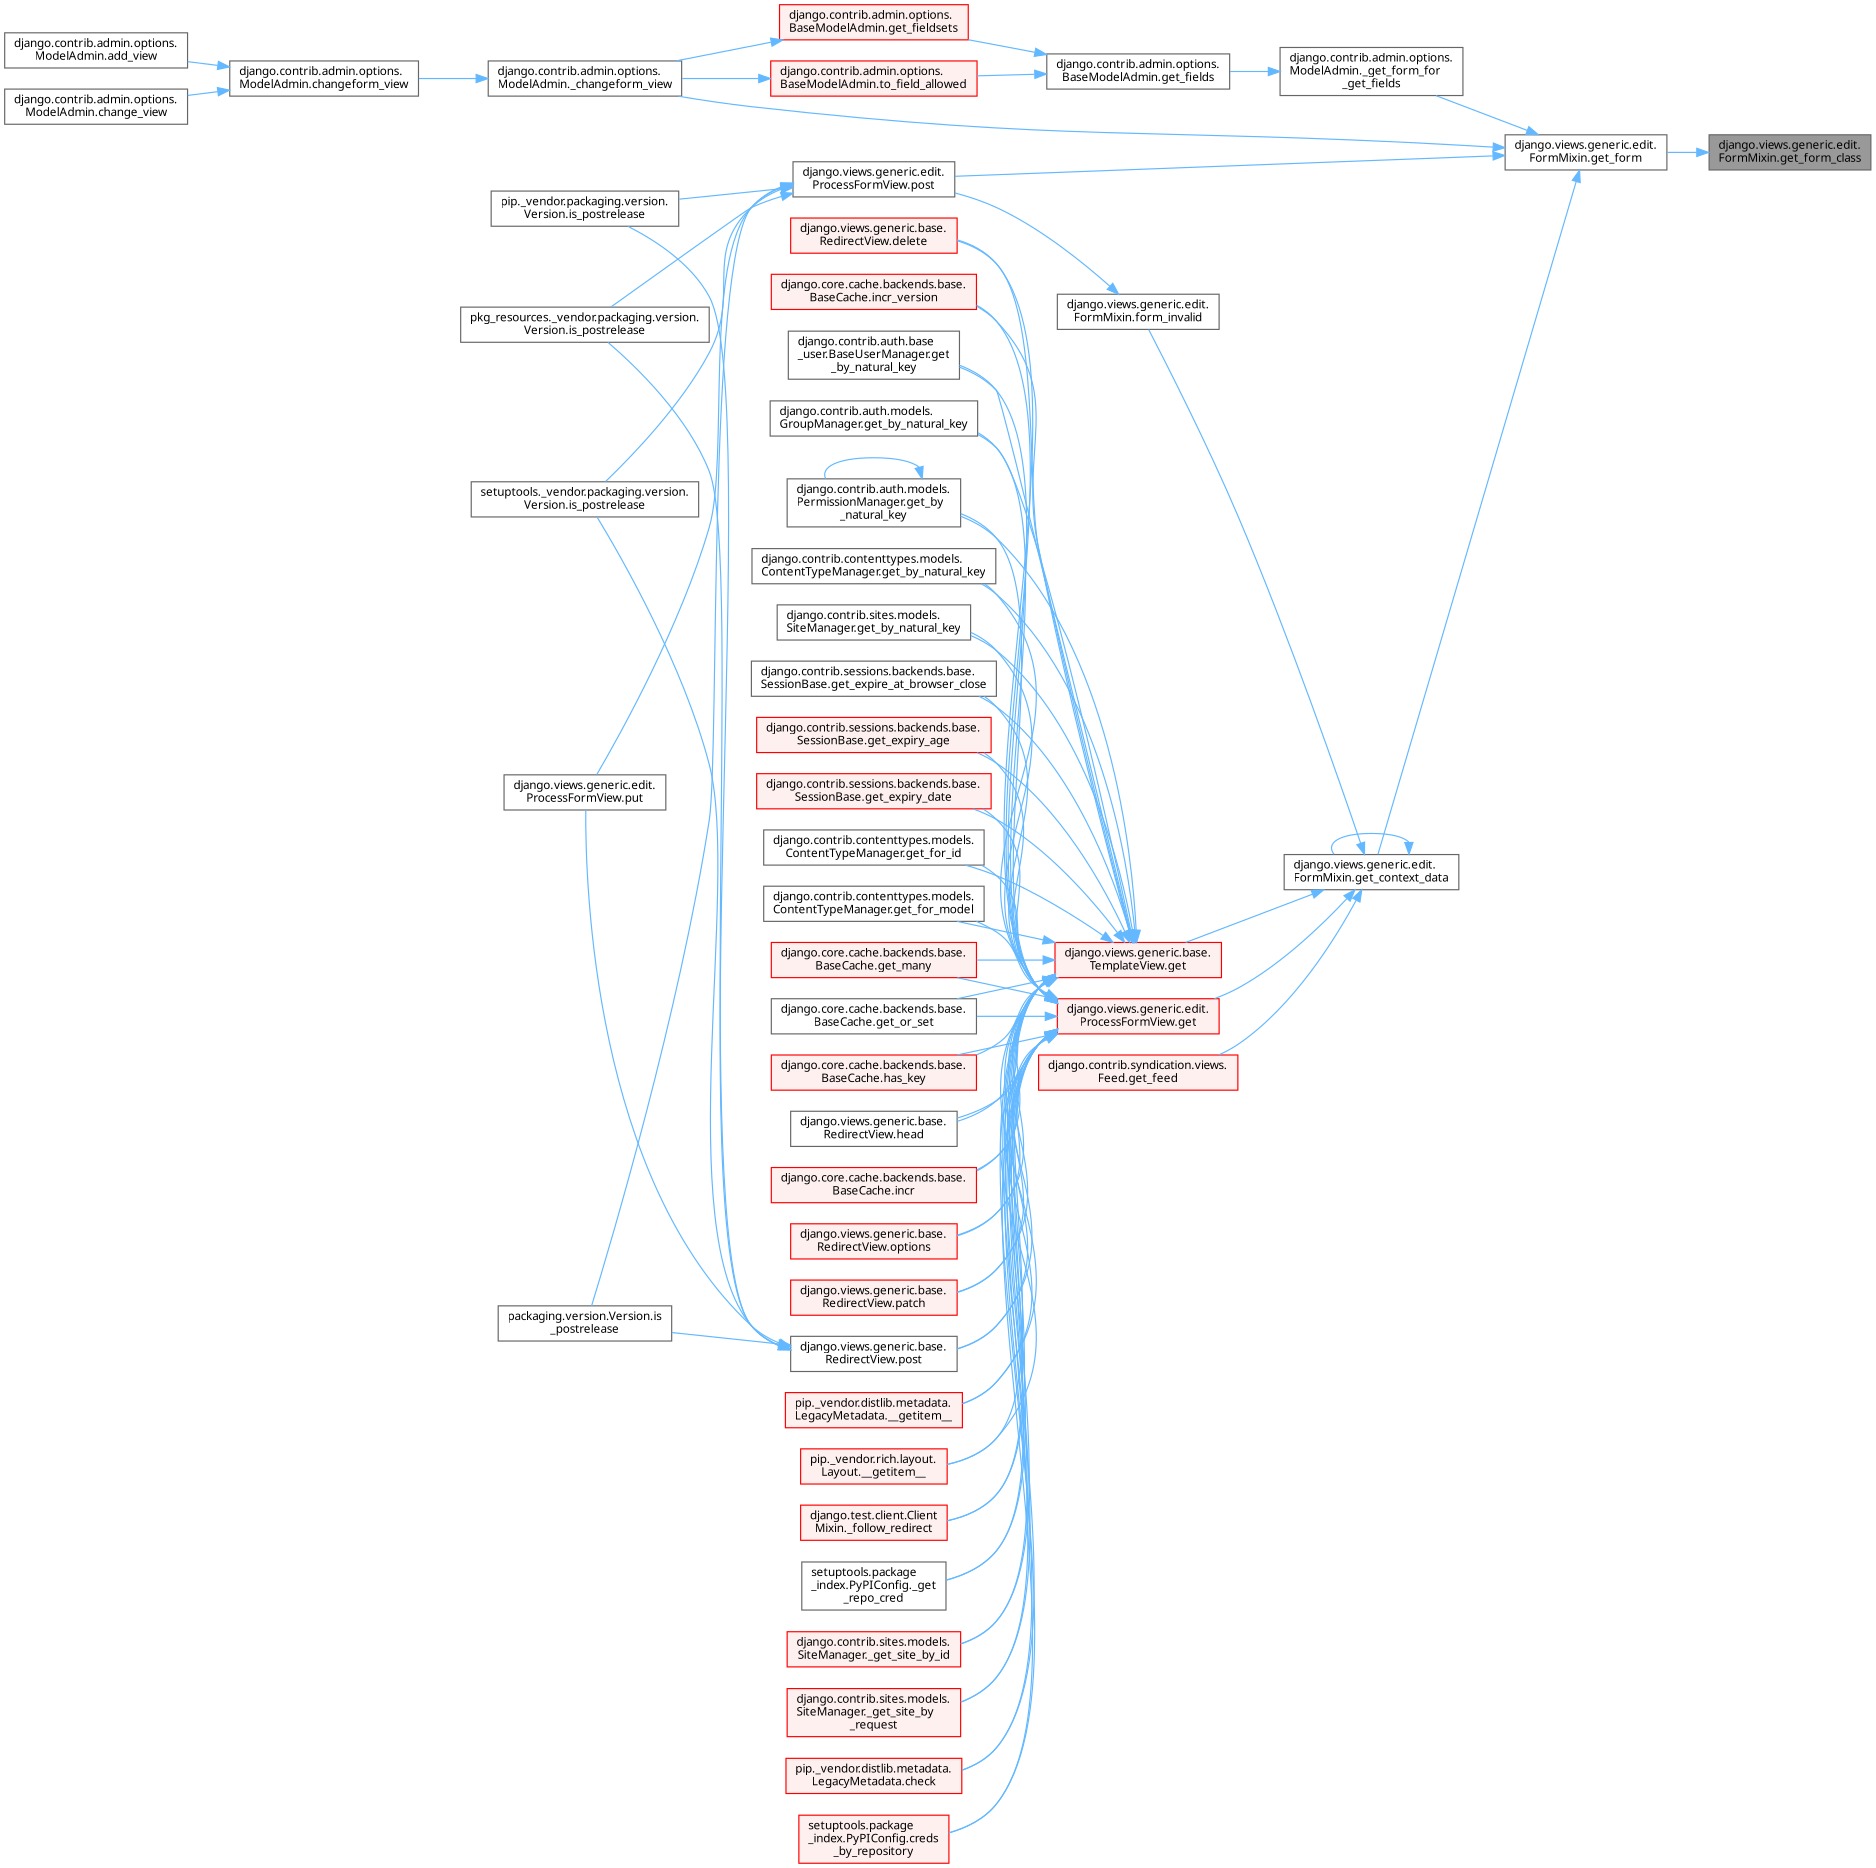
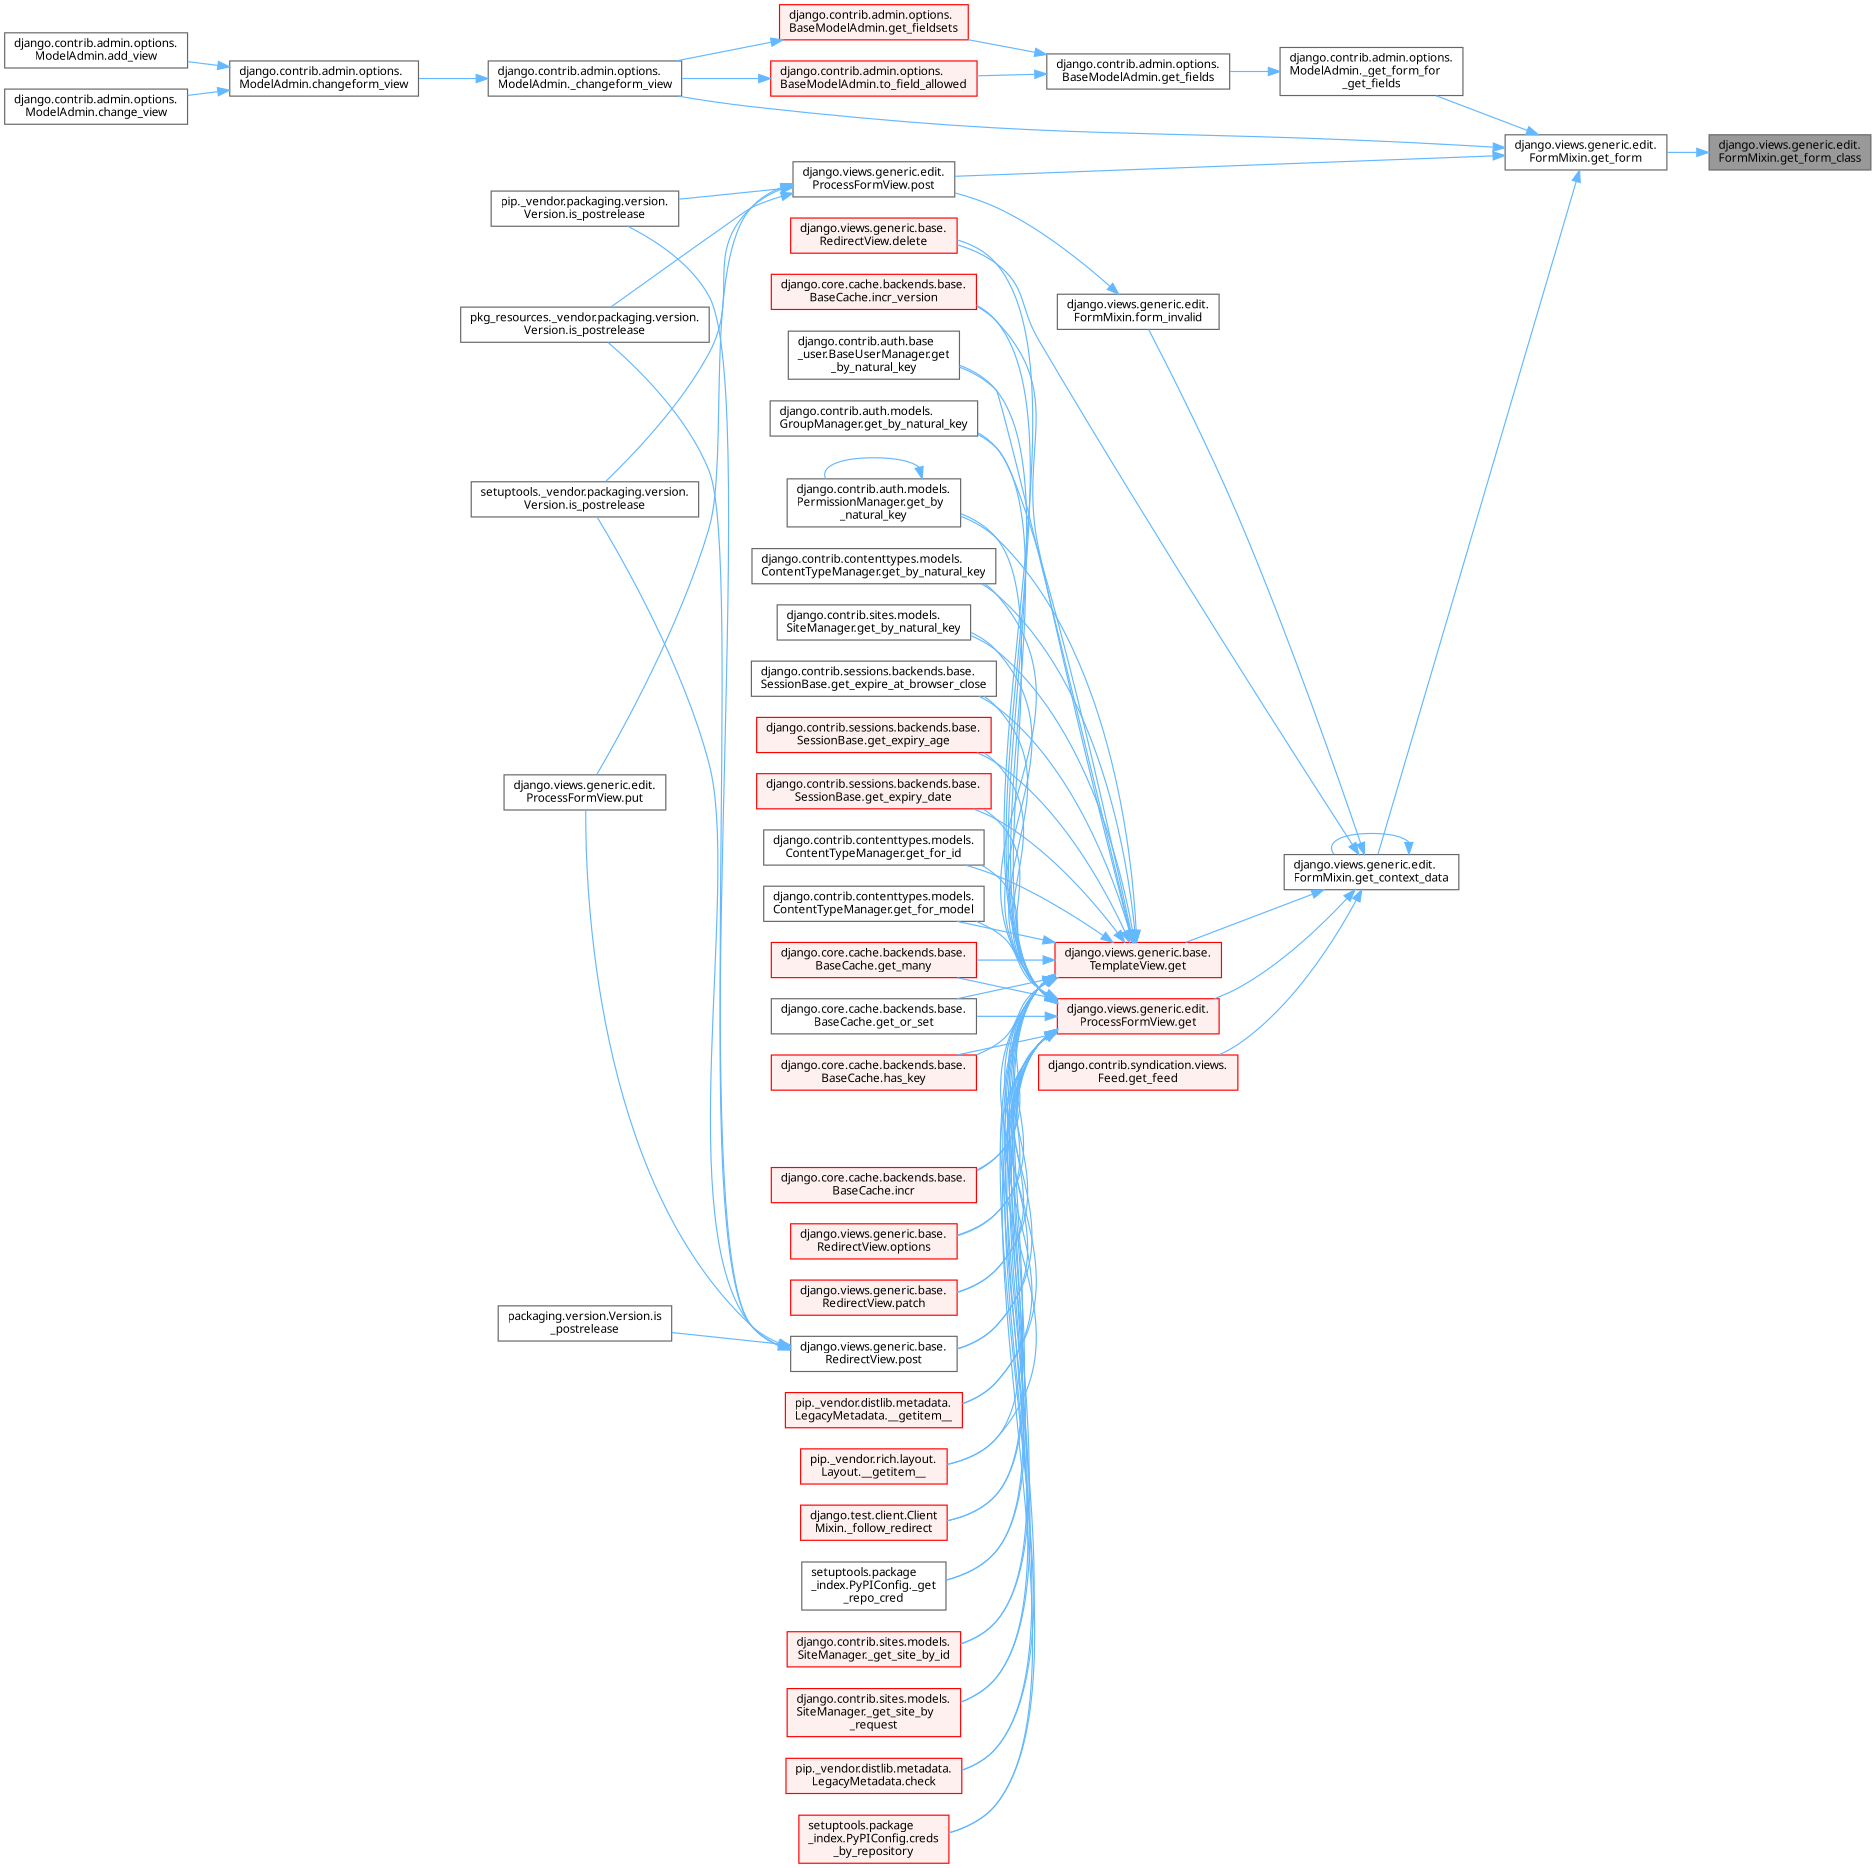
edge "django.views.generic.base. RedirectView.delete" -> "django.views.generic.base. TemplateView.get": now "django.views.generic.base. RedirectView.delete" -> "django.views.generic.edit. FormMixin.get_context_data"
edge "packaging.version.Version.is _postrelease" -> "django.views.generic.edit. ProcessFormView.post": removed
node "django.views.generic.base. RedirectView.head": removed
